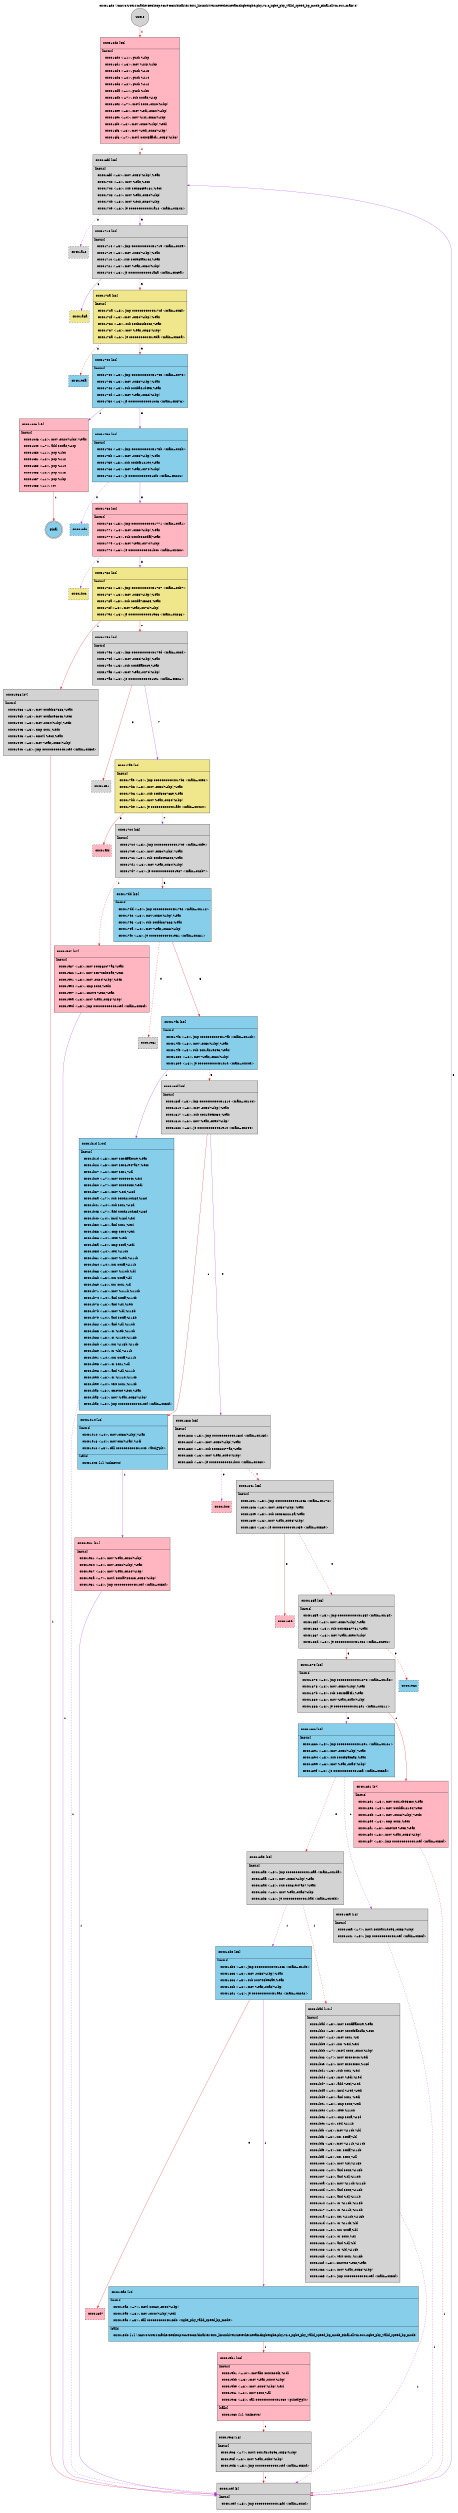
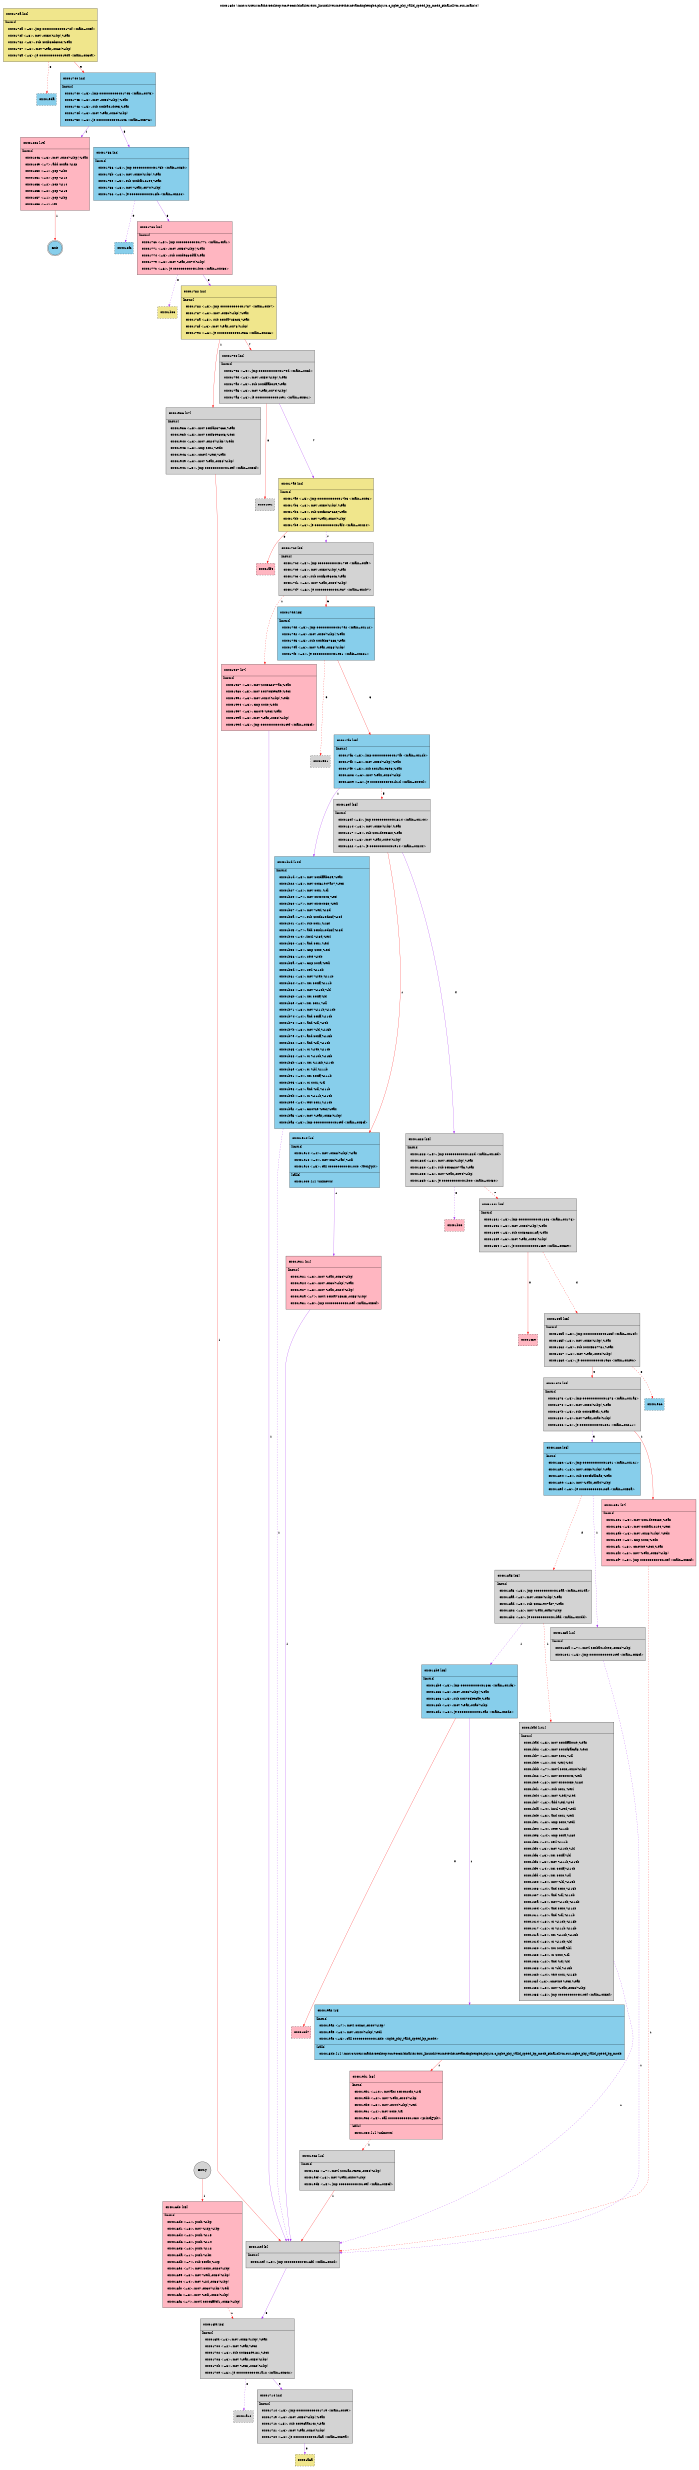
node "Users": label "Users" -> "Entry"
edge "0x401714 [22]" -> "0x40172a [22]": removed, label "9"
node "Final": label "Final" -> "Exit"
